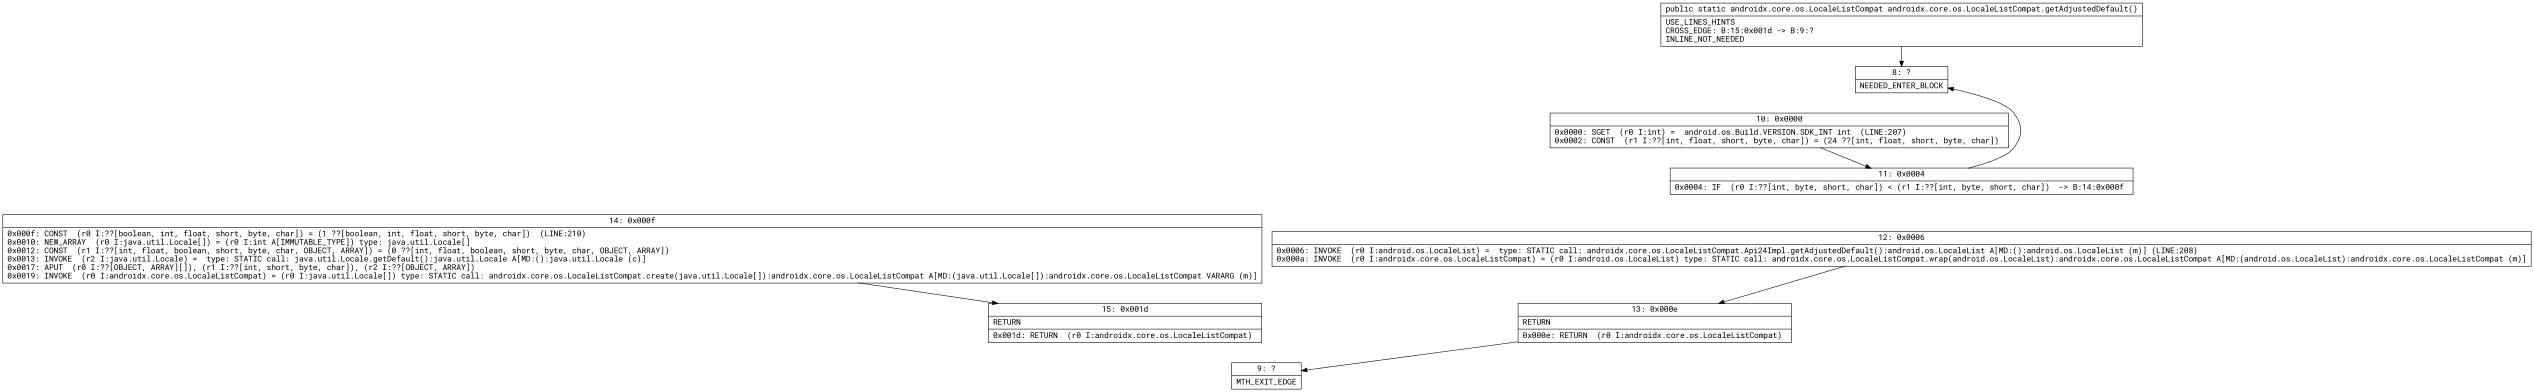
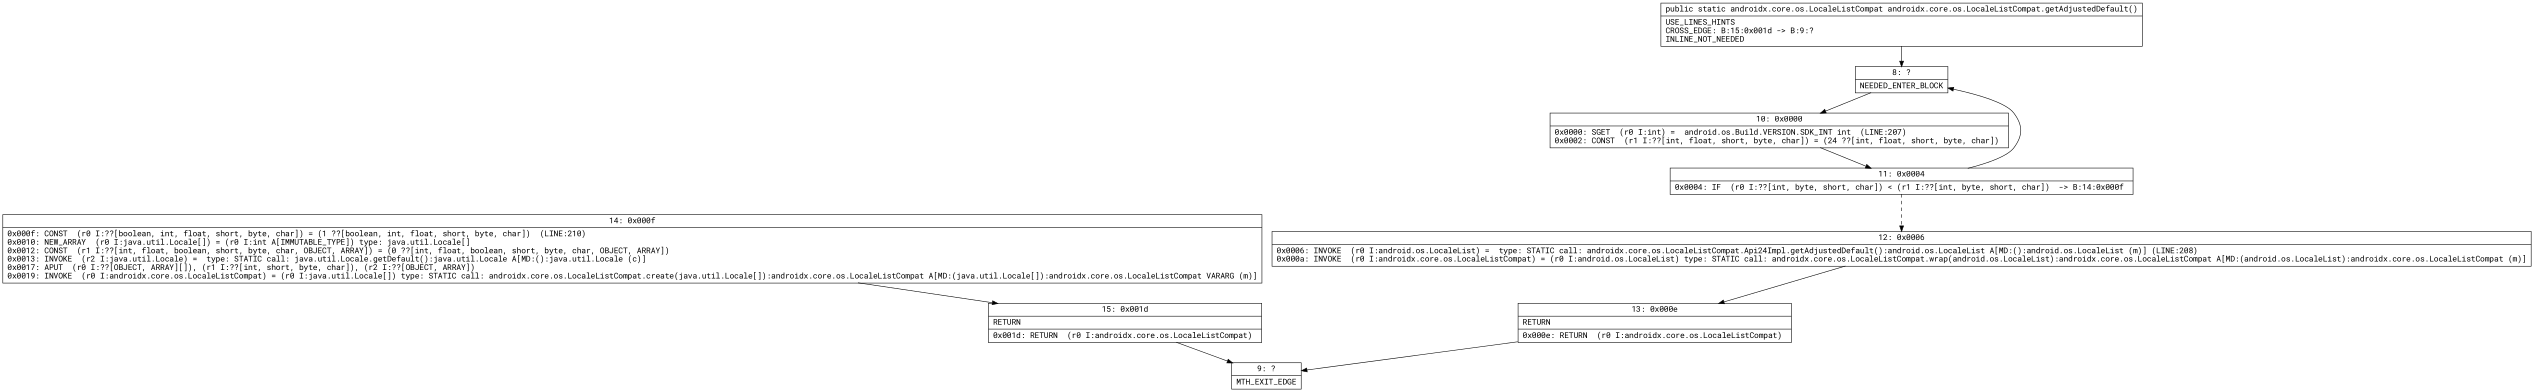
edge "8: ?" -> "10: 0x0000": added
edge "11: 0x0004" -> "12: 0x0006": added
edge "15: 0x001d" -> "9: ?": added
